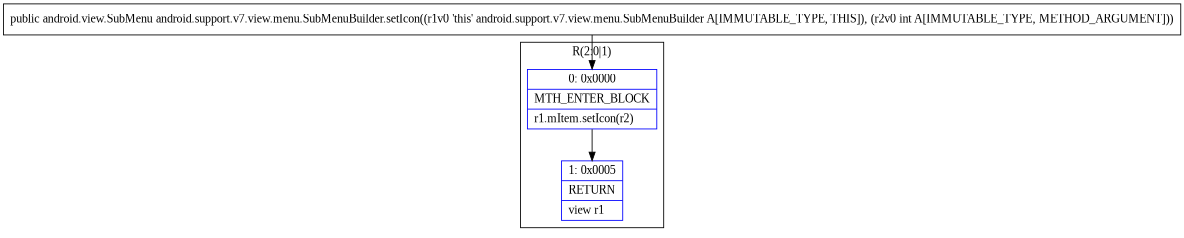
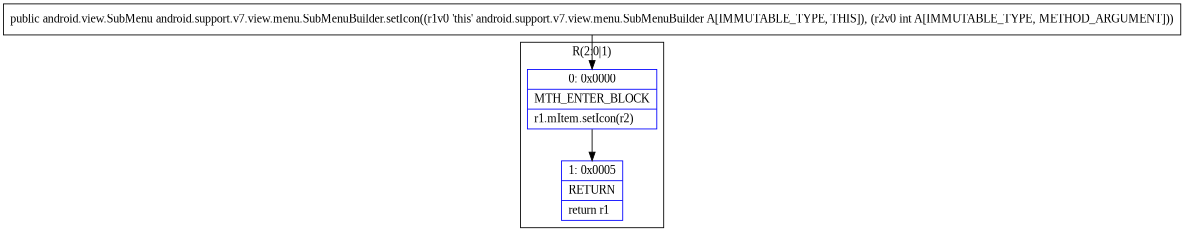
node "1: 0x0005": text "view r1" -> "return r1"
